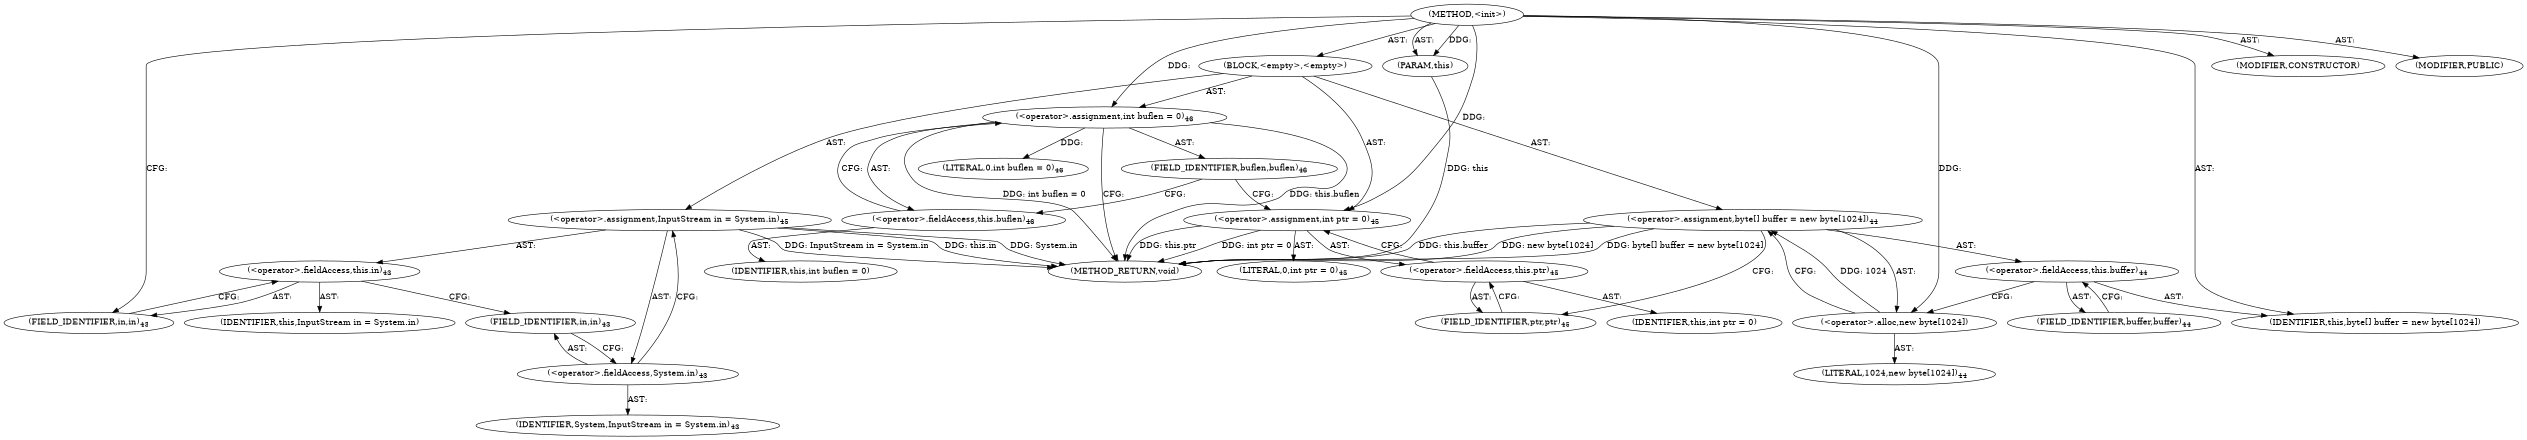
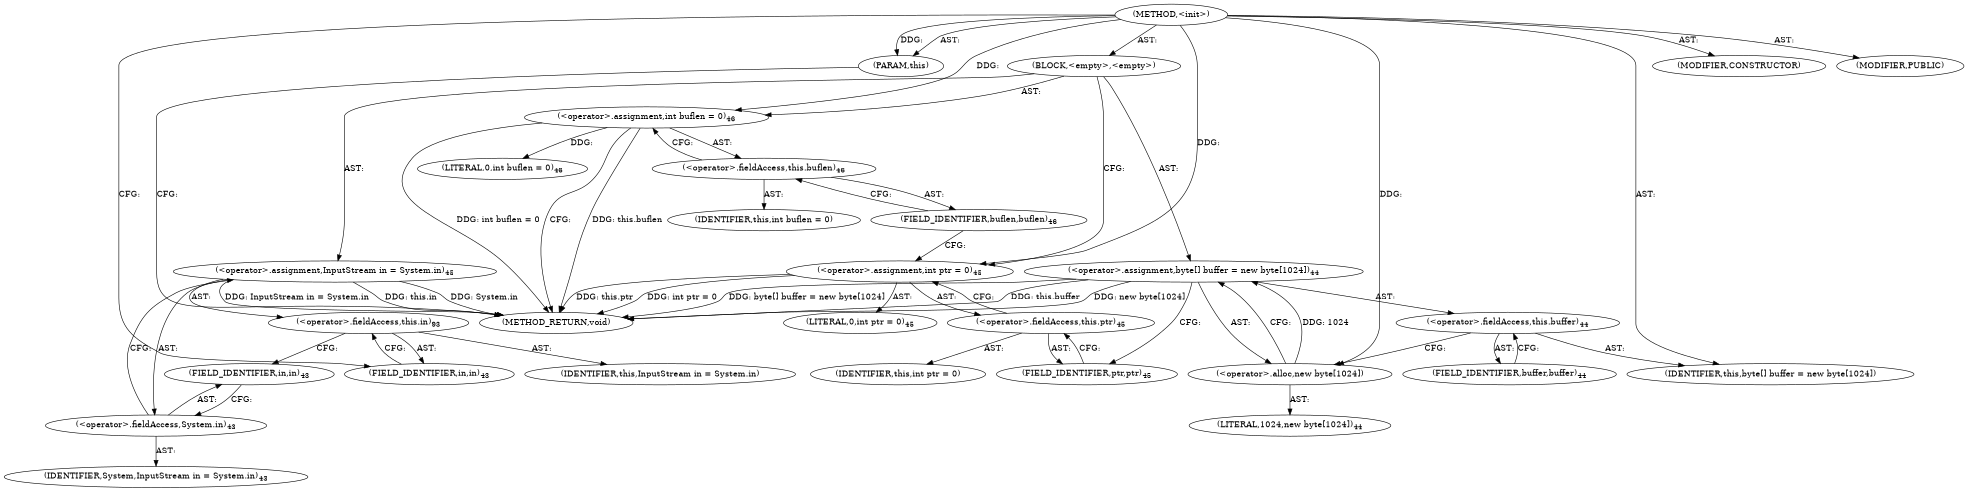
edge "(<operator>.assignment,int buflen = 0)" -> "(FIELD_IDENTIFIER,buflen,buflen)": now "(<operator>.fieldAccess,this.buflen)" -> "(FIELD_IDENTIFIER,buflen,buflen)"
edge "(BLOCK,<empty>,<empty>)" -> "(<operator>.assignment,int ptr = 0)": label "AST: " -> "CFG: "
edge "(PARAM,this)" -> "(METHOD_RETURN,void)": label "DDG: this" -> "CFG: "
node "(<operator>.fieldAccess,this.in)": text "43" -> "93"
